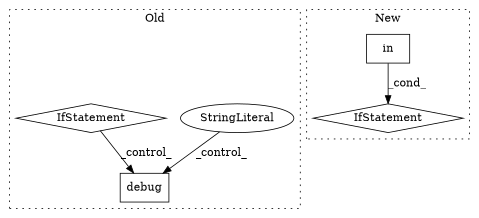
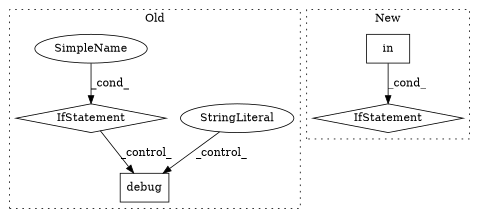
node "SimpleName": added
